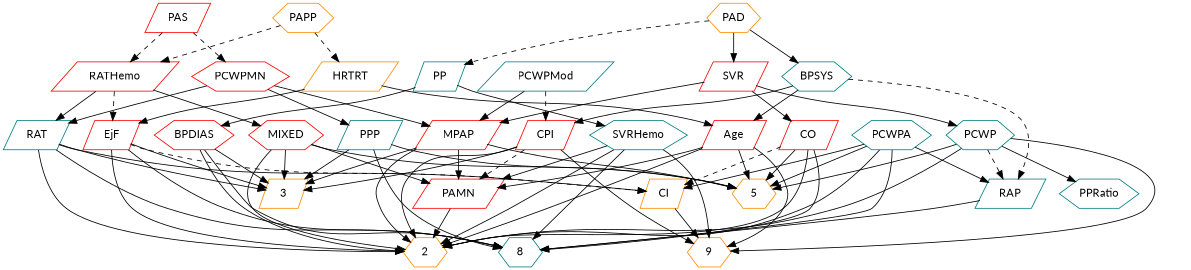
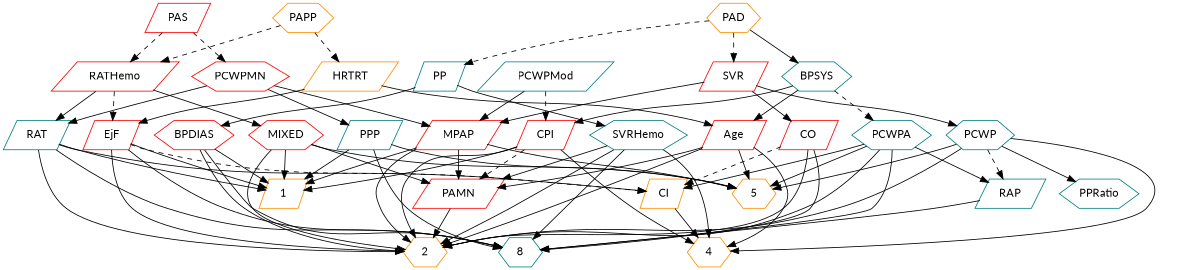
edge "PAD" -> "SVR": style solid -> dashed
edge "BPSYS" -> "RAP": now "BPSYS" -> "PCWPA"
edge "CO" -> "5": removed
node "3": label "3" -> "1"
node "9": label "9" -> "4"
